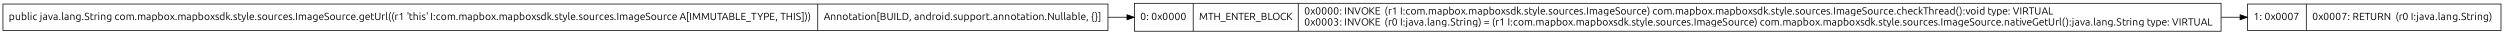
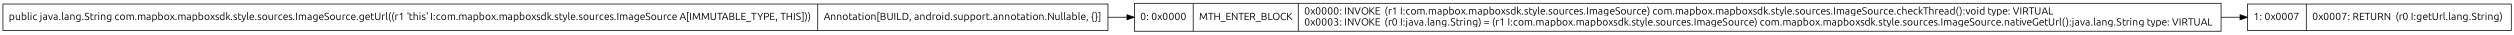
node "1: 0x0007": text "0x0007: RETURN  (r0 I:java.lang.String)" -> "0x0007: RETURN  (r0 I:getUrl.lang.String)"
